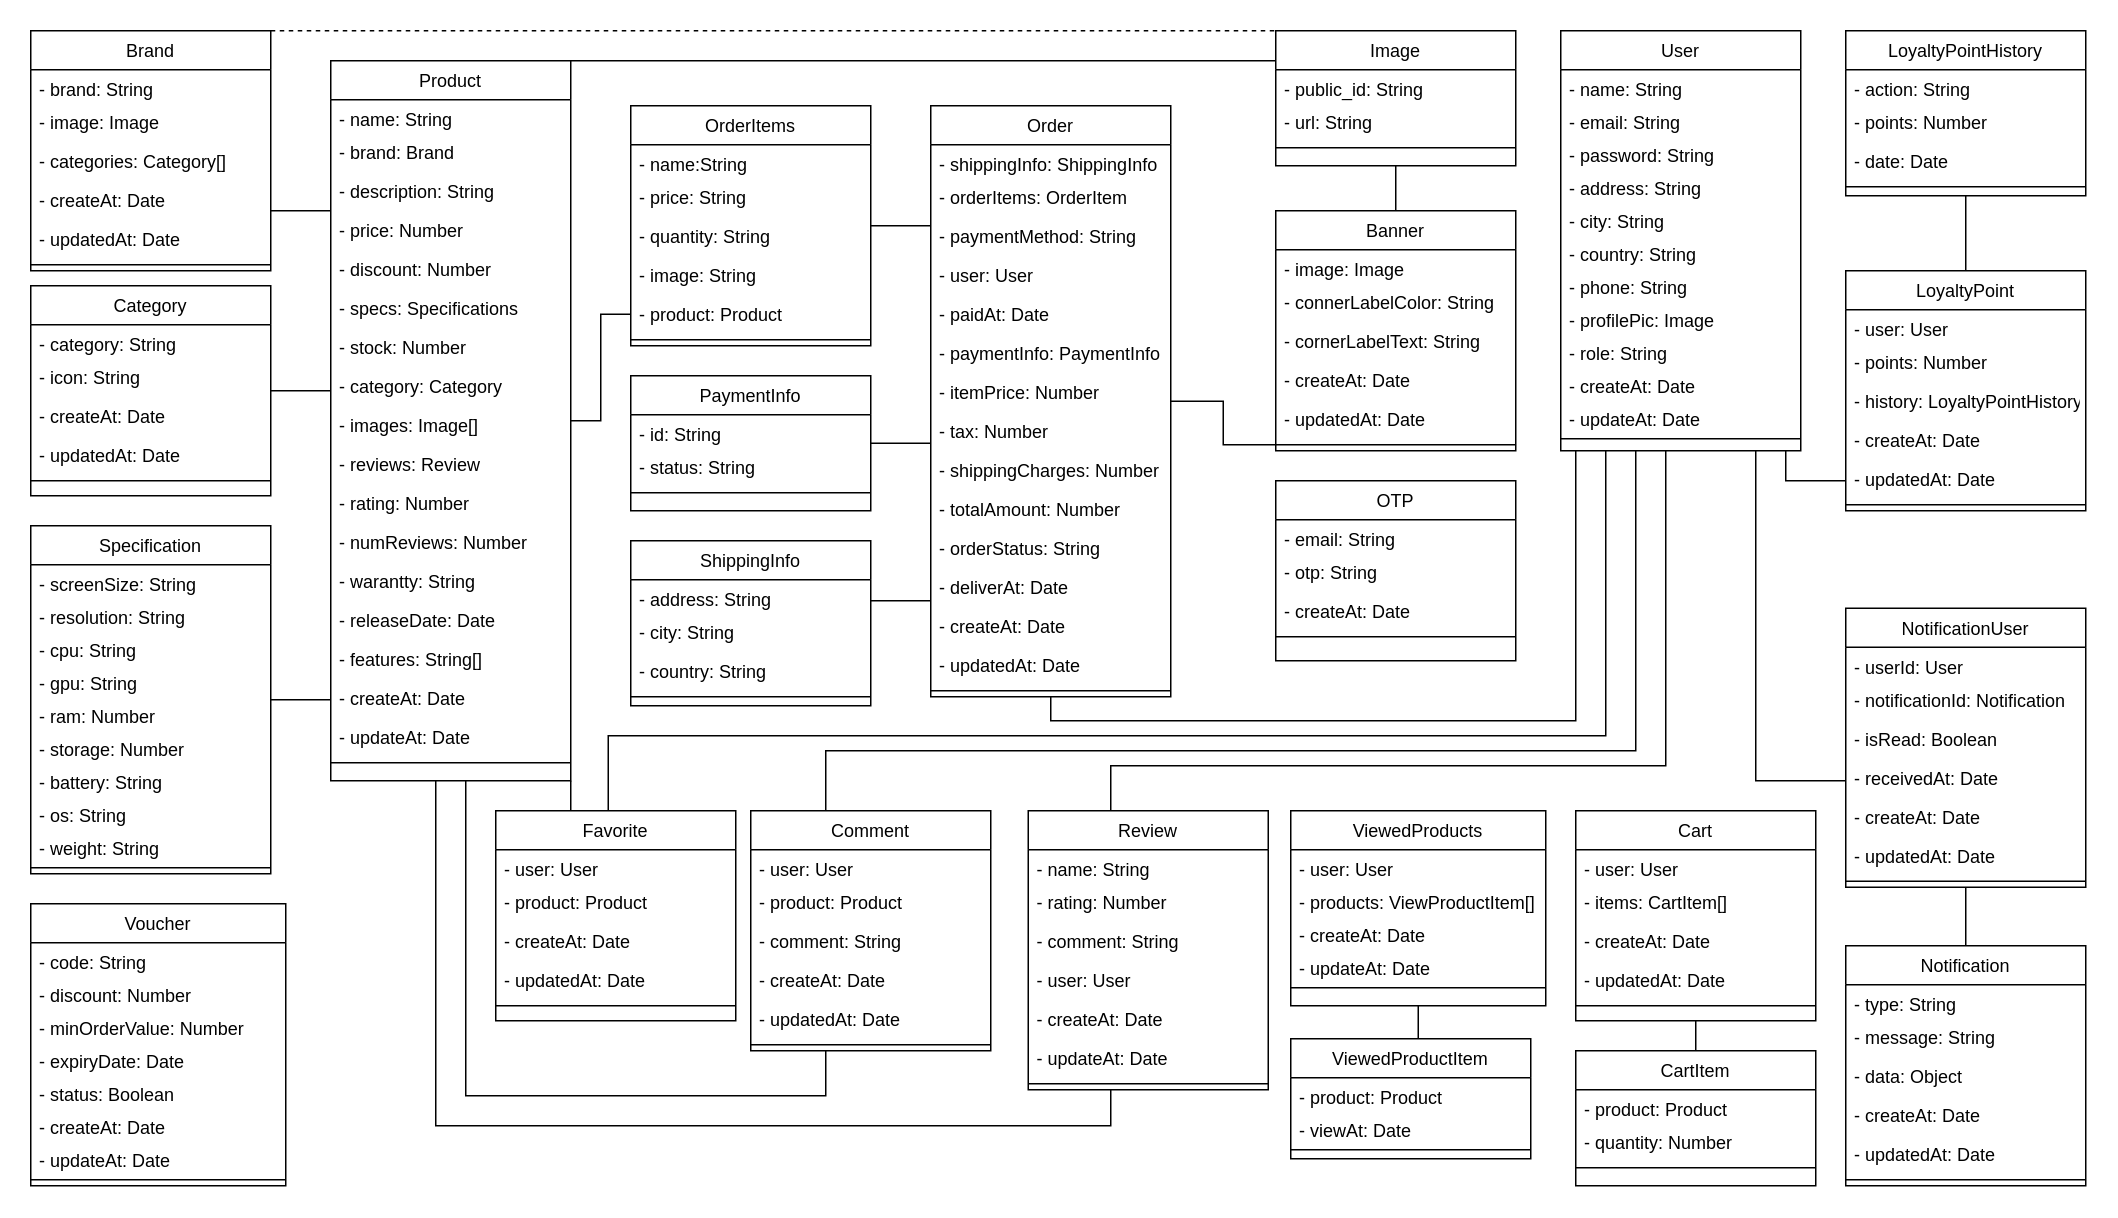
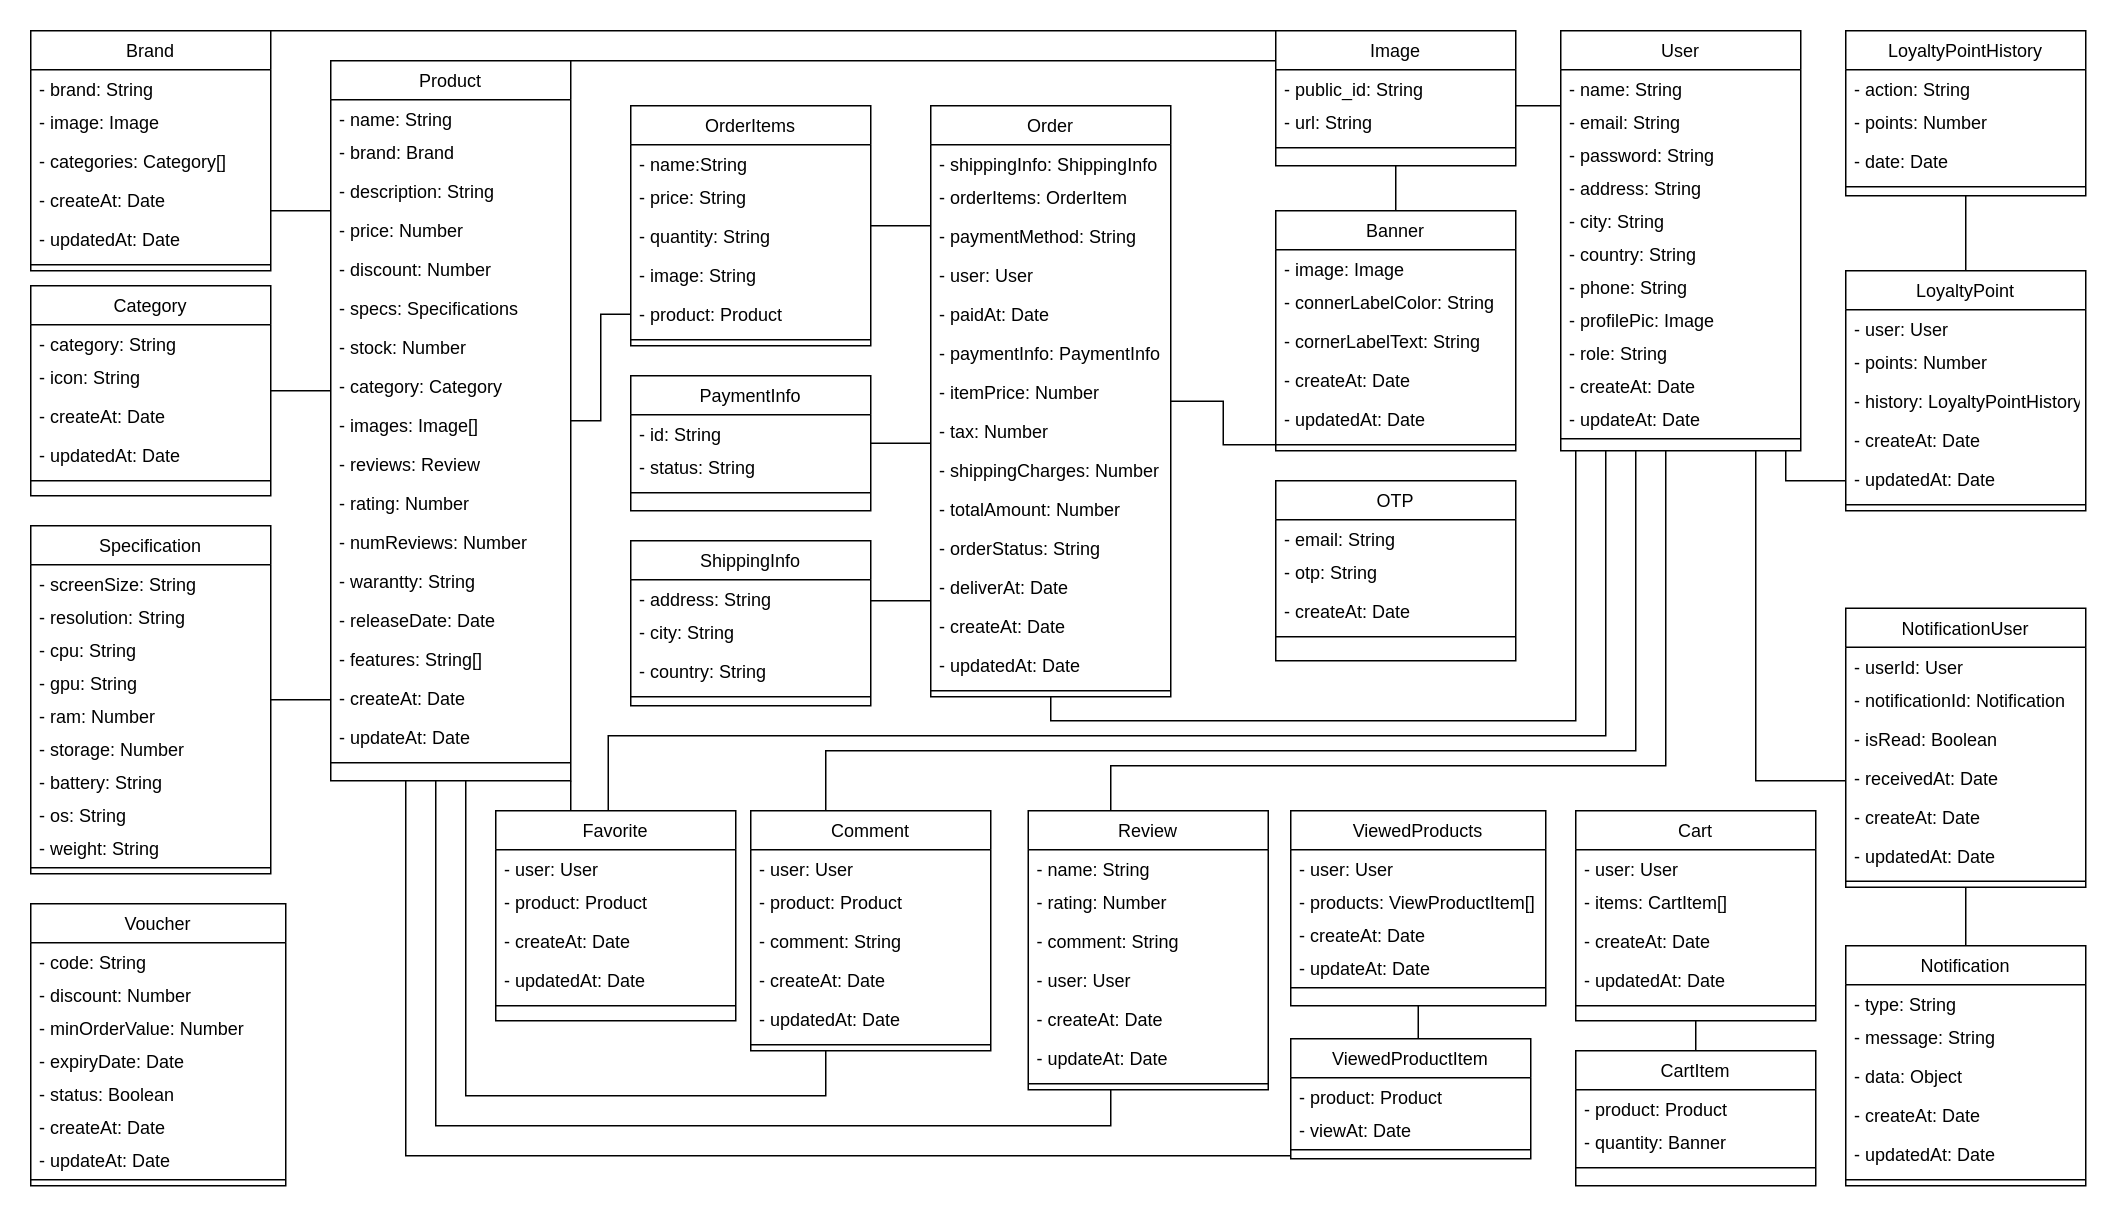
edge "Image" -- "Brand": style dashed -> solid
edge "Image" -- "User": added
node "- quantity: Number": label "- quantity: Number" -> "- quantity: Banner"
edge "Product" -- "ViewedProductItem": added
